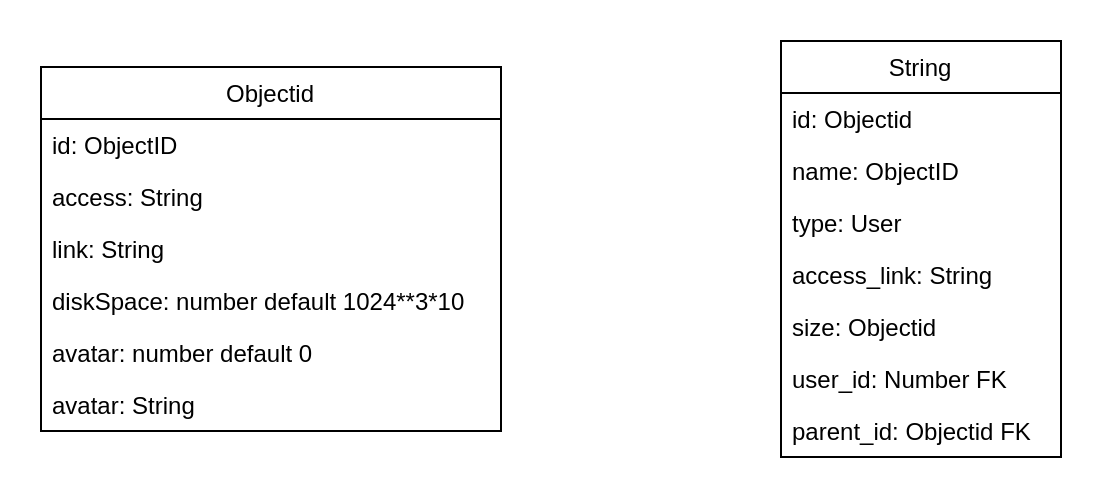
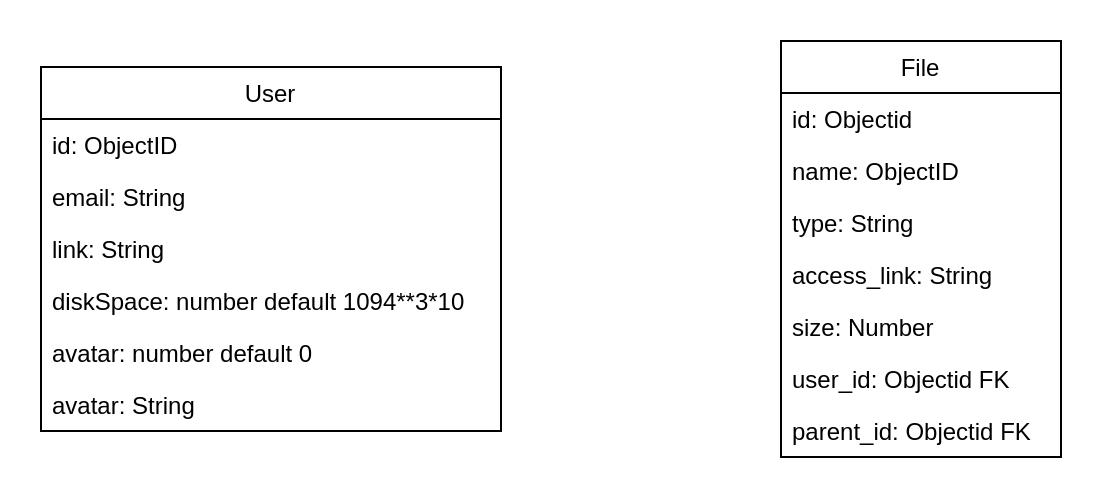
node "String": label "String" -> "File"
node "Objectid": label "Objectid" -> "User"
node "access: String": label "access: String" -> "email: String"
node "type: User": label "type: User" -> "type: String"
node "diskSpace: number default 1024**3*10": label "diskSpace: number default 1024**3*10" -> "diskSpace: number default 1094**3*10"
node "size: Objectid": label "size: Objectid" -> "size: Number"
node "user_id: Number FK": label "user_id: Number FK" -> "user_id: Objectid FK"
